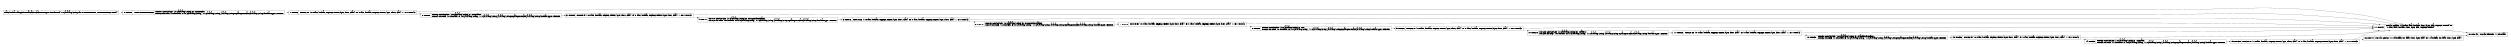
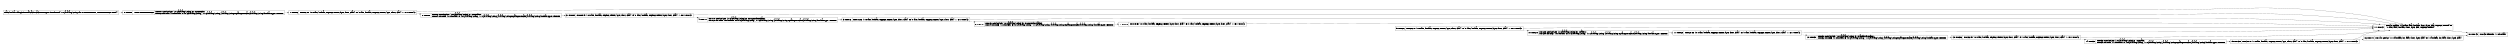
node "8: 0x0020": removed
